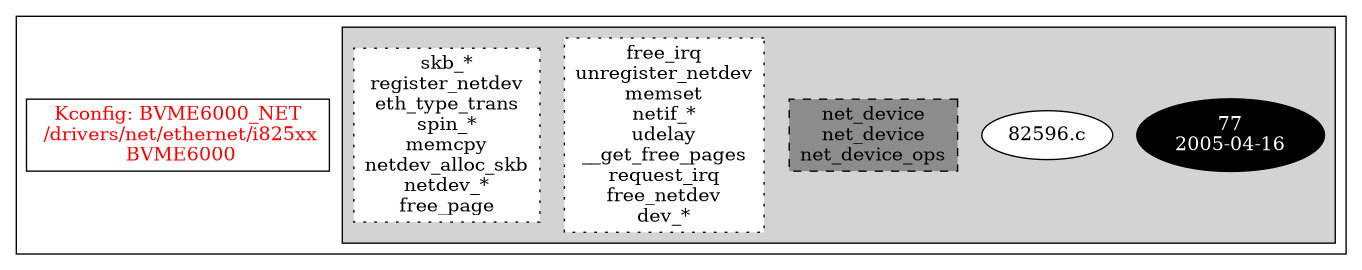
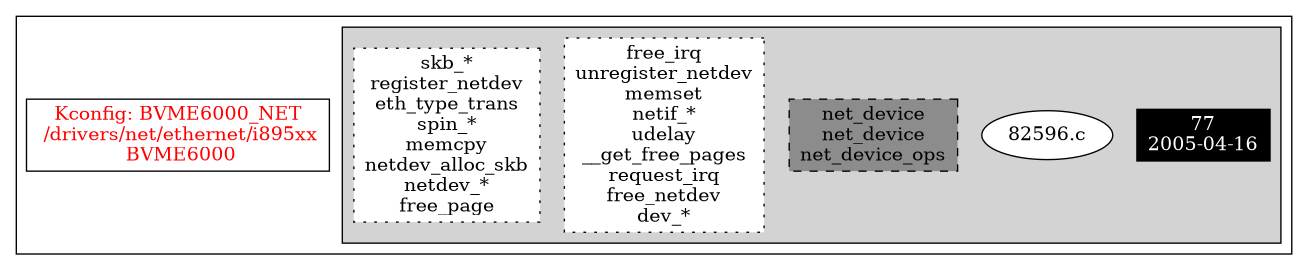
node "Kconfig: BVME6000_NET /drivers/net/ethernet/i825xx BVME6000": label "Kconfig: BVME6000_NET /drivers/net/ethernet/i825xx BVME6000" -> "Kconfig: BVME6000_NET /drivers/net/ethernet/i895xx BVME6000"
node "77 2005-04-16": shape ellipse -> box
